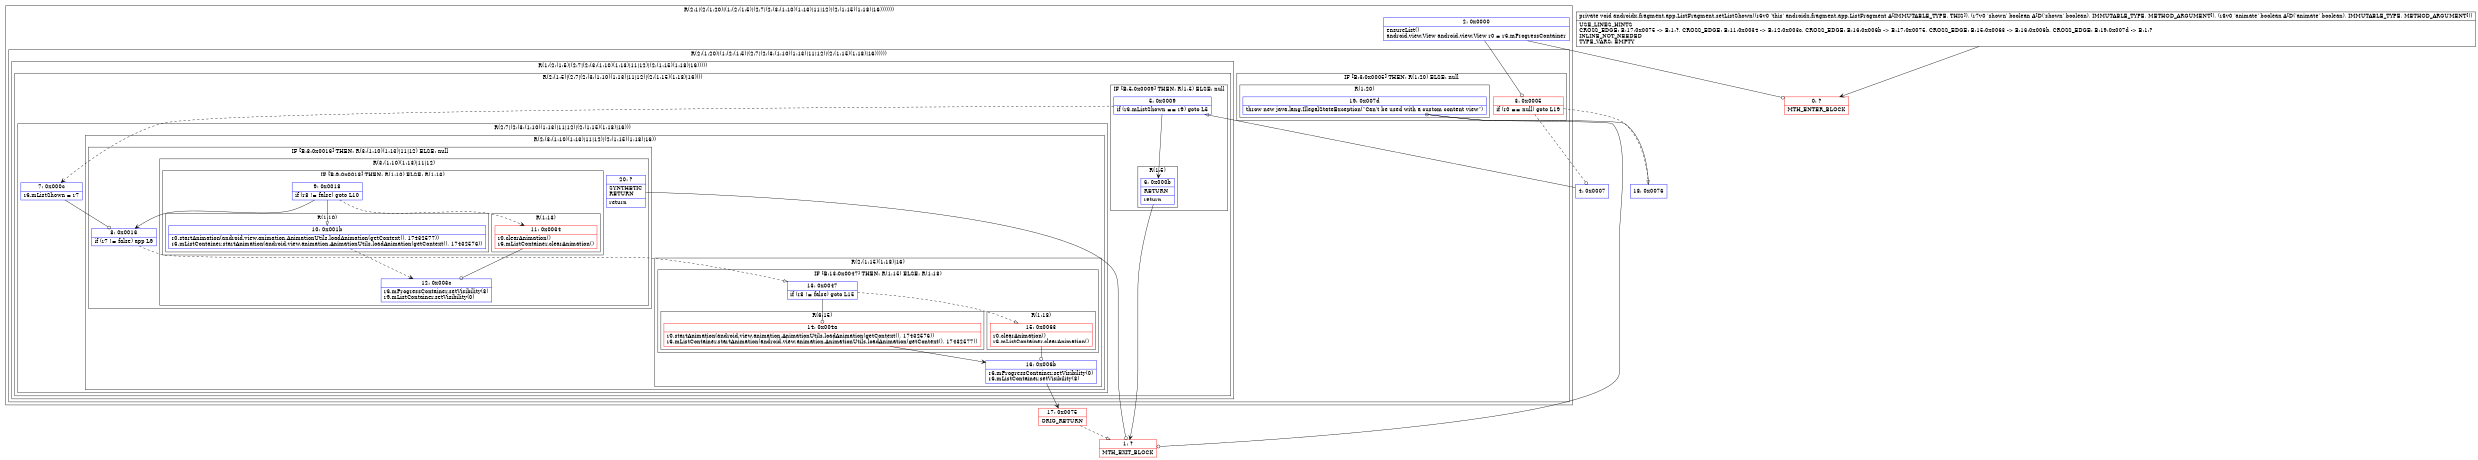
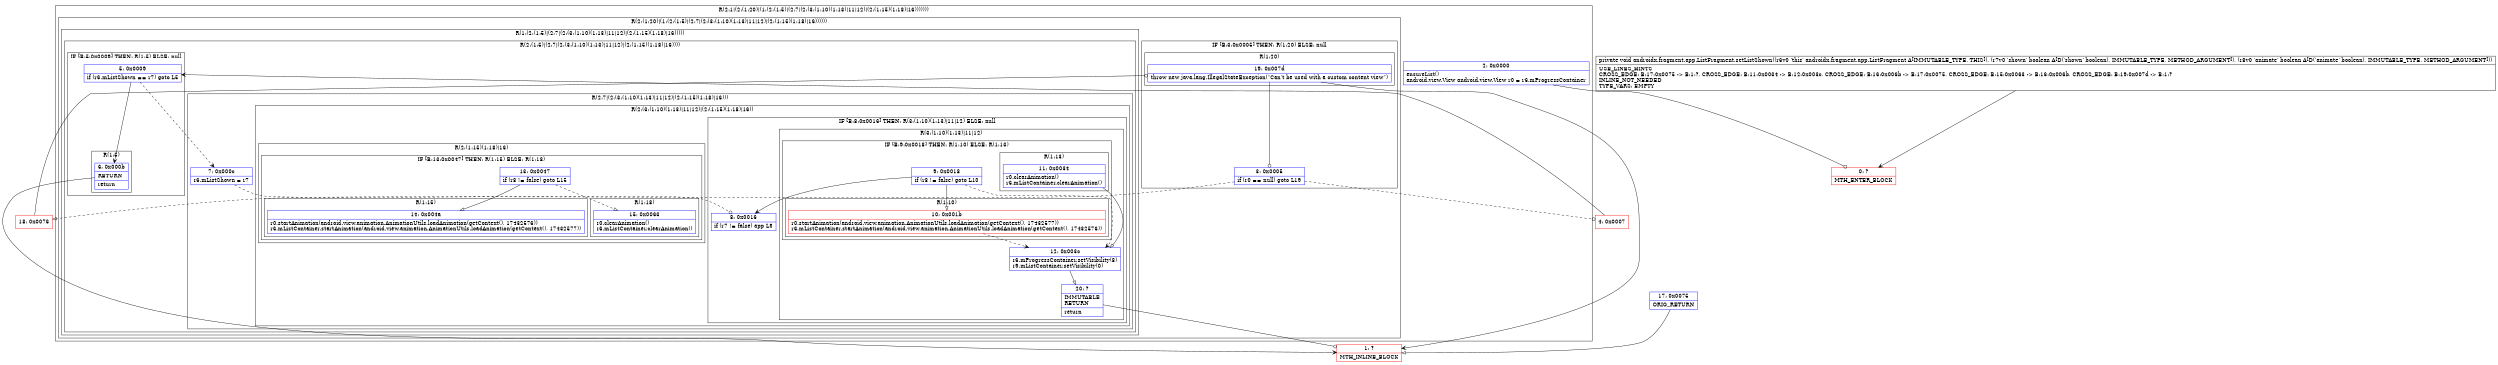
edge "2: 0x0000" -> "3: 0x0005": now "19: 0x007d" -> "3: 0x0005"
node "3: 0x0005": color red -> blue
node "5: 0x0009": text "if (r6.mListShown == r9) goto L5" -> "if (r6.mListShown == r7) goto L5"
edge "4: 0x0007" -> "5: 0x0009": arrowhead onormal -> vee
node "20: ?": text "SYNTHETIC" -> "IMMUTABLE"
node "4: 0x0007": color blue -> red
node "18: 0x0076": color blue -> red
edge "7: 0x000c" -> "8: 0x0016": style solid -> dashed
edge "9: 0x0018" -> "11: 0x0034": now "9: 0x0018" -> "12: 0x003c"
node "10: 0x001b": color blue -> red
node "11: 0x0034": color red -> blue
edge "8: 0x0016" -> "13: 0x0047": removed
edge "11: 0x0034" -> "12: 0x003c": arrowhead odot -> onormal
edge "12: 0x003c" -> "20: ?": added
edge "13: 0x0047" -> "14: 0x004a": arrowhead odot -> onormal
cluster "R(6:15)": label "R(6:15)" -> "R(1:15)"
node "14: 0x004a": color red -> blue
node "15: 0x0063": color red -> blue
node "16: 0x006b": removed
edge "19: 0x007d" -> "1: ?": arrowhead odot -> vee
node "17: 0x0075": color red -> blue
edge "17: 0x0075" -> "1: ?": style dashed -> solid
node "1: ?": text "MTH_EXIT_BLOCK" -> "MTH_INLINE_BLOCK"
